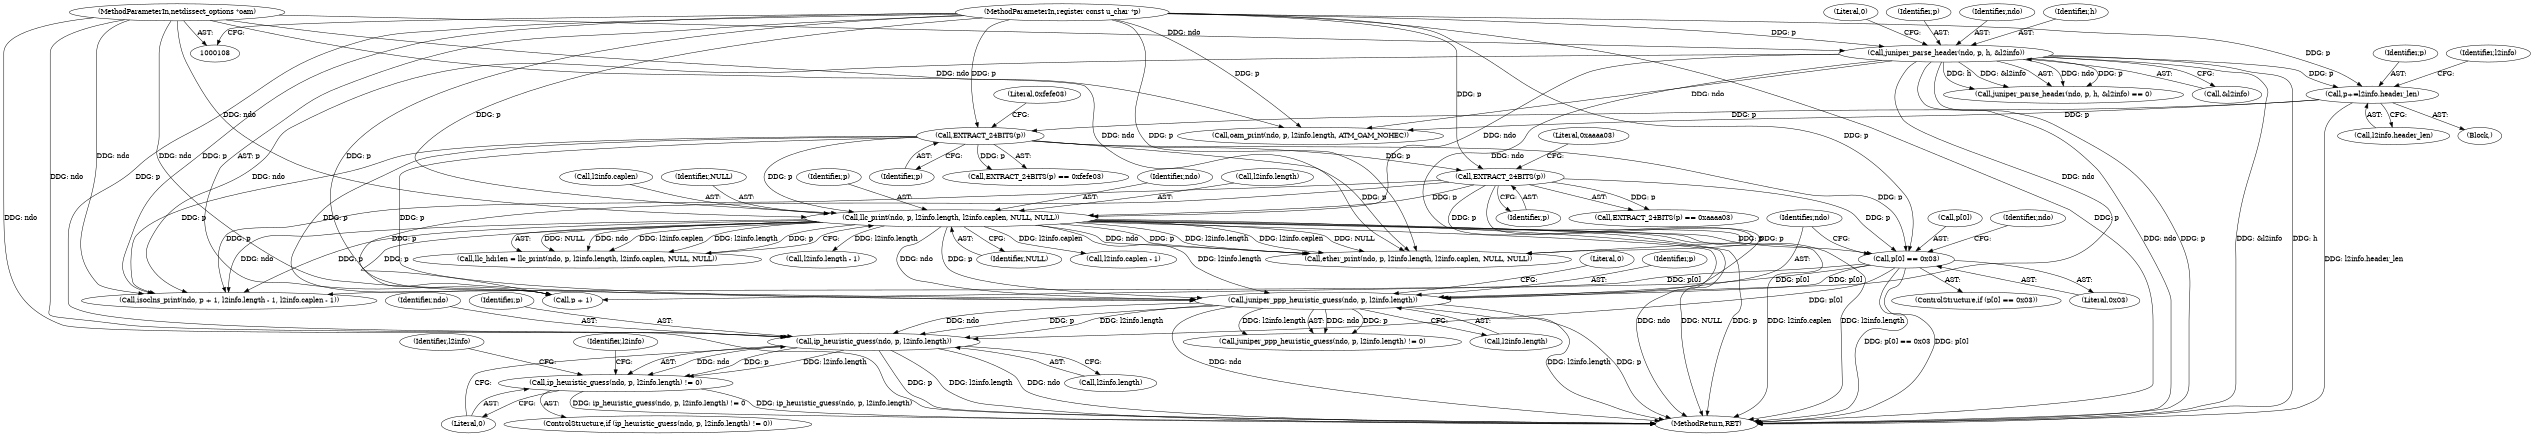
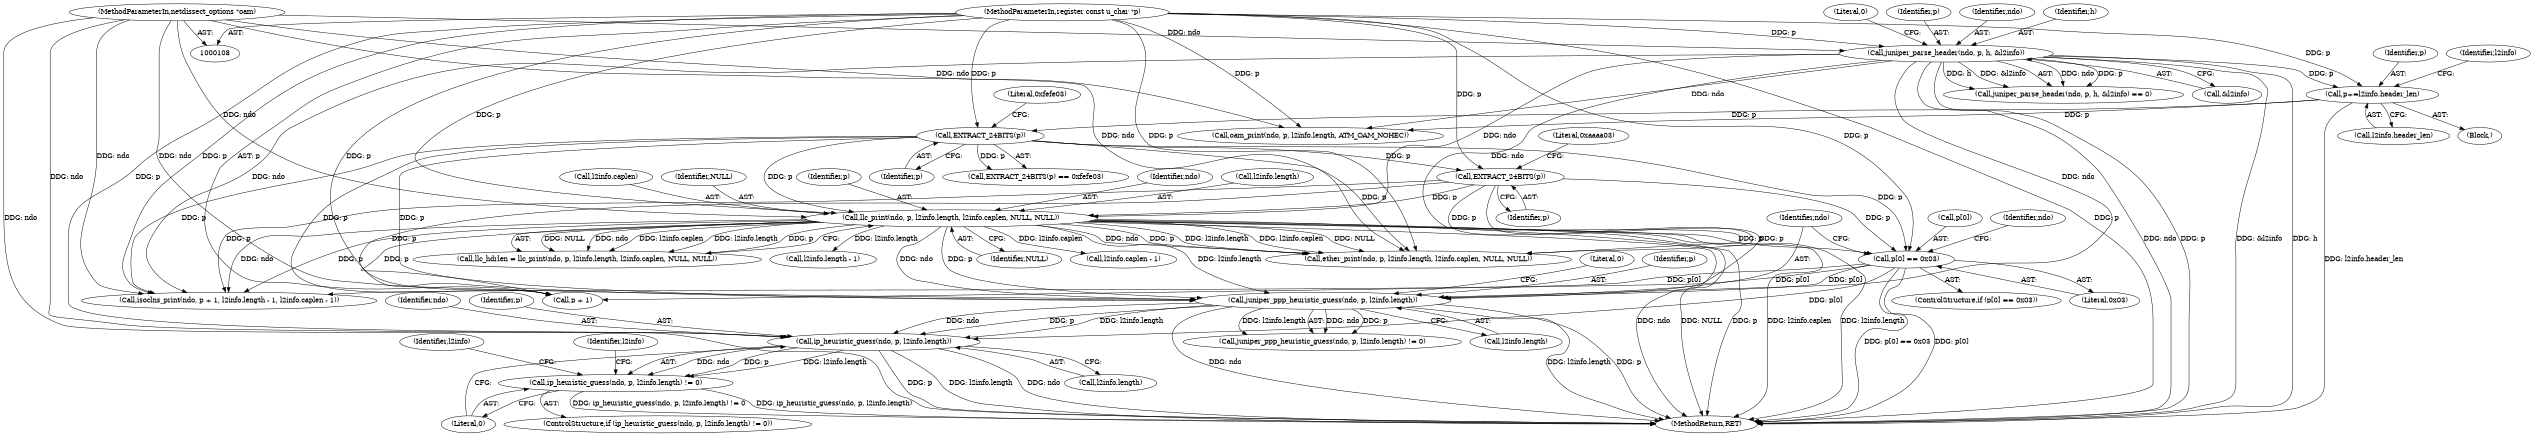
edge "(MethodParameterIn,register const u_char *p)" -> "1000108": label "CFG: " -> "AST: "
node "(Call,EXTRACT_24BITS(p) == 0xaaaa03)": removed
